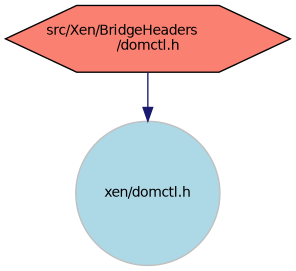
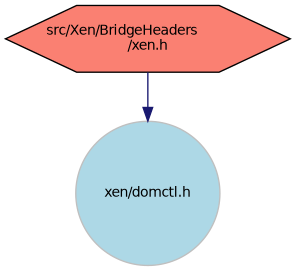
node "src/Xen/BridgeHeaders /domctl.h": label "src/Xen/BridgeHeaders /domctl.h" -> "src/Xen/BridgeHeaders /xen.h"
